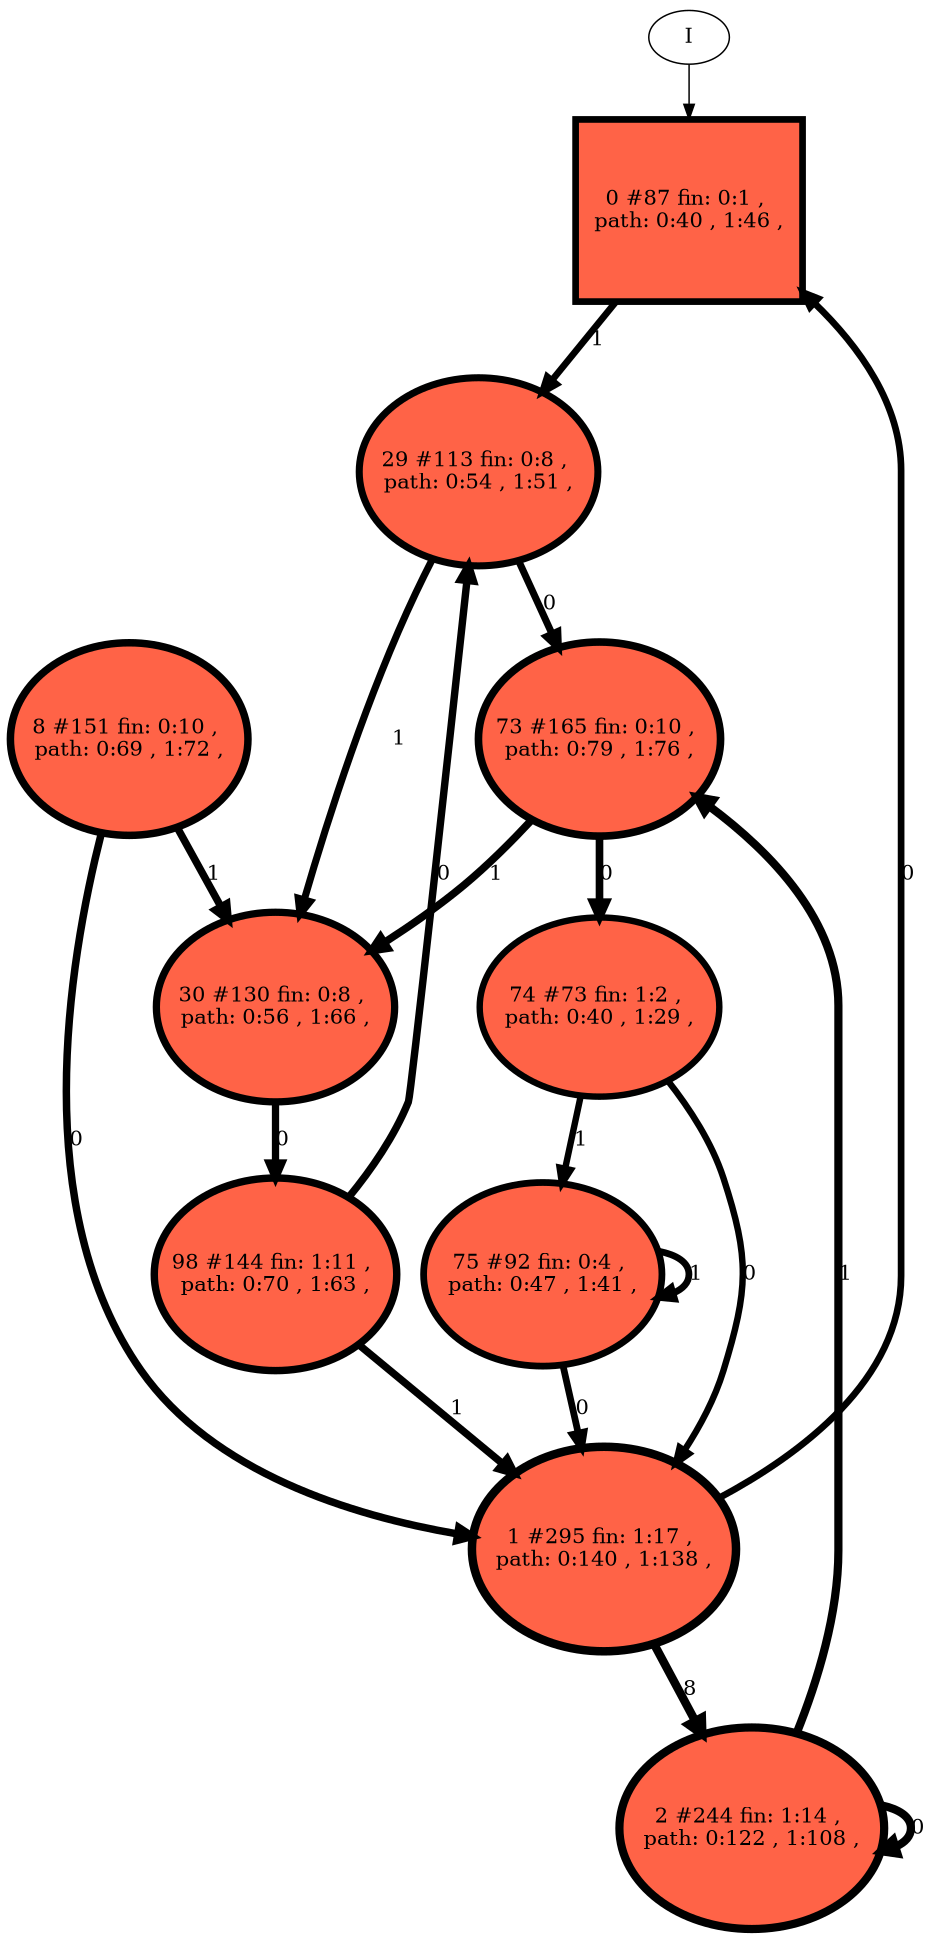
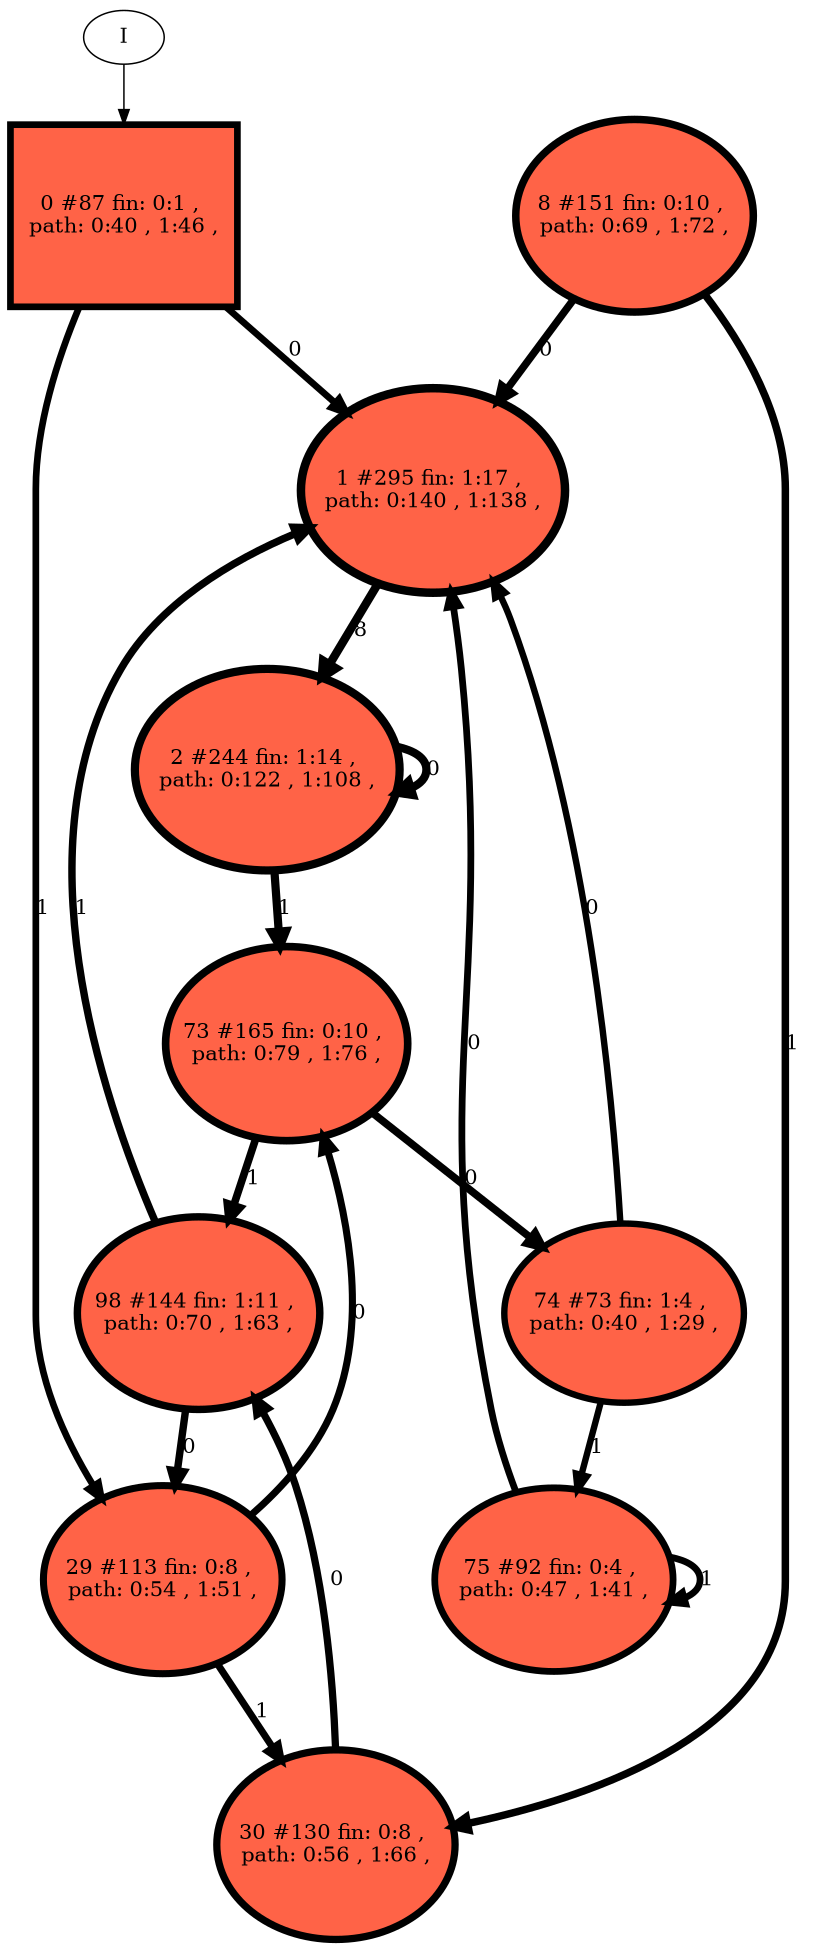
edge "73 #165 fin: 0:10 , path: 0:79 , 1:76 ," -> "30 #130 fin: 0:8 , path: 0:56 , 1:66 ,": now "73 #165 fin: 0:10 , path: 0:79 , 1:76 ," -> "98 #144 fin: 1:11 , path: 0:70 , 1:63 ,"
edge "1 #295 fin: 1:17 , path: 0:140 , 1:138 ," -> "0 #87 fin: 0:1 , path: 0:40 , 1:46 ,": reversed
node "74 #73 fin: 1:2 , path: 0:40 , 1:29 ,": label "74 #73 fin: 1:2 , path: 0:40 , 1:29 ," -> "74 #73 fin: 1:4 , path: 0:40 , 1:29 ,"
